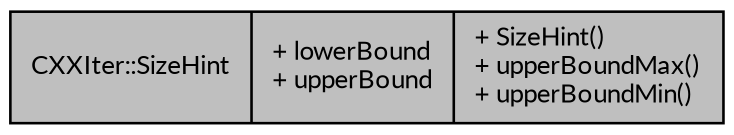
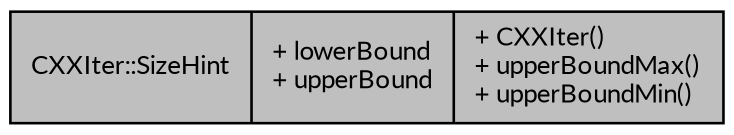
node "CXXIter::SizeHint": text "+ SizeHint()" -> "+ CXXIter()"
